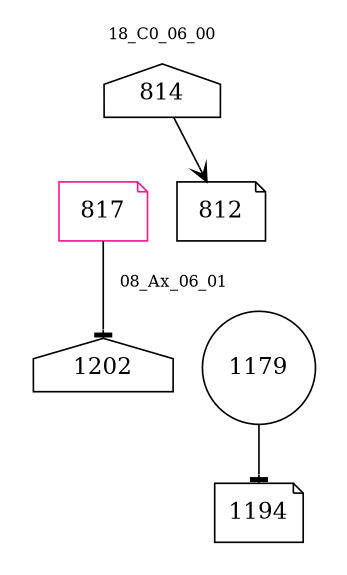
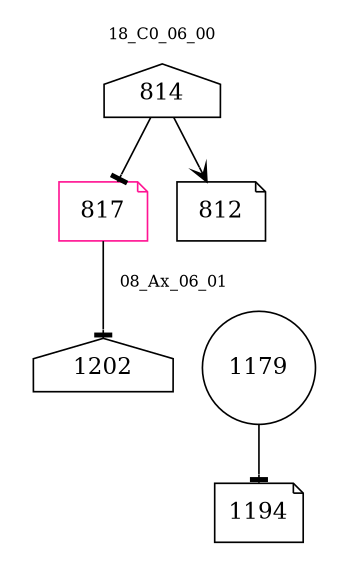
edge "814" -> "817": added
